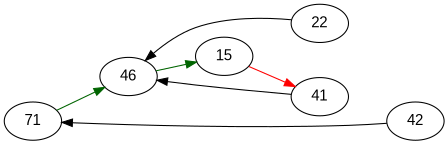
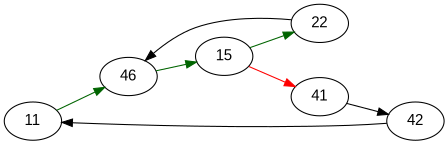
edge "15" -> "22": added
edge "41" -> "46": now "41" -> "42"
node "71": label "71" -> "11"
